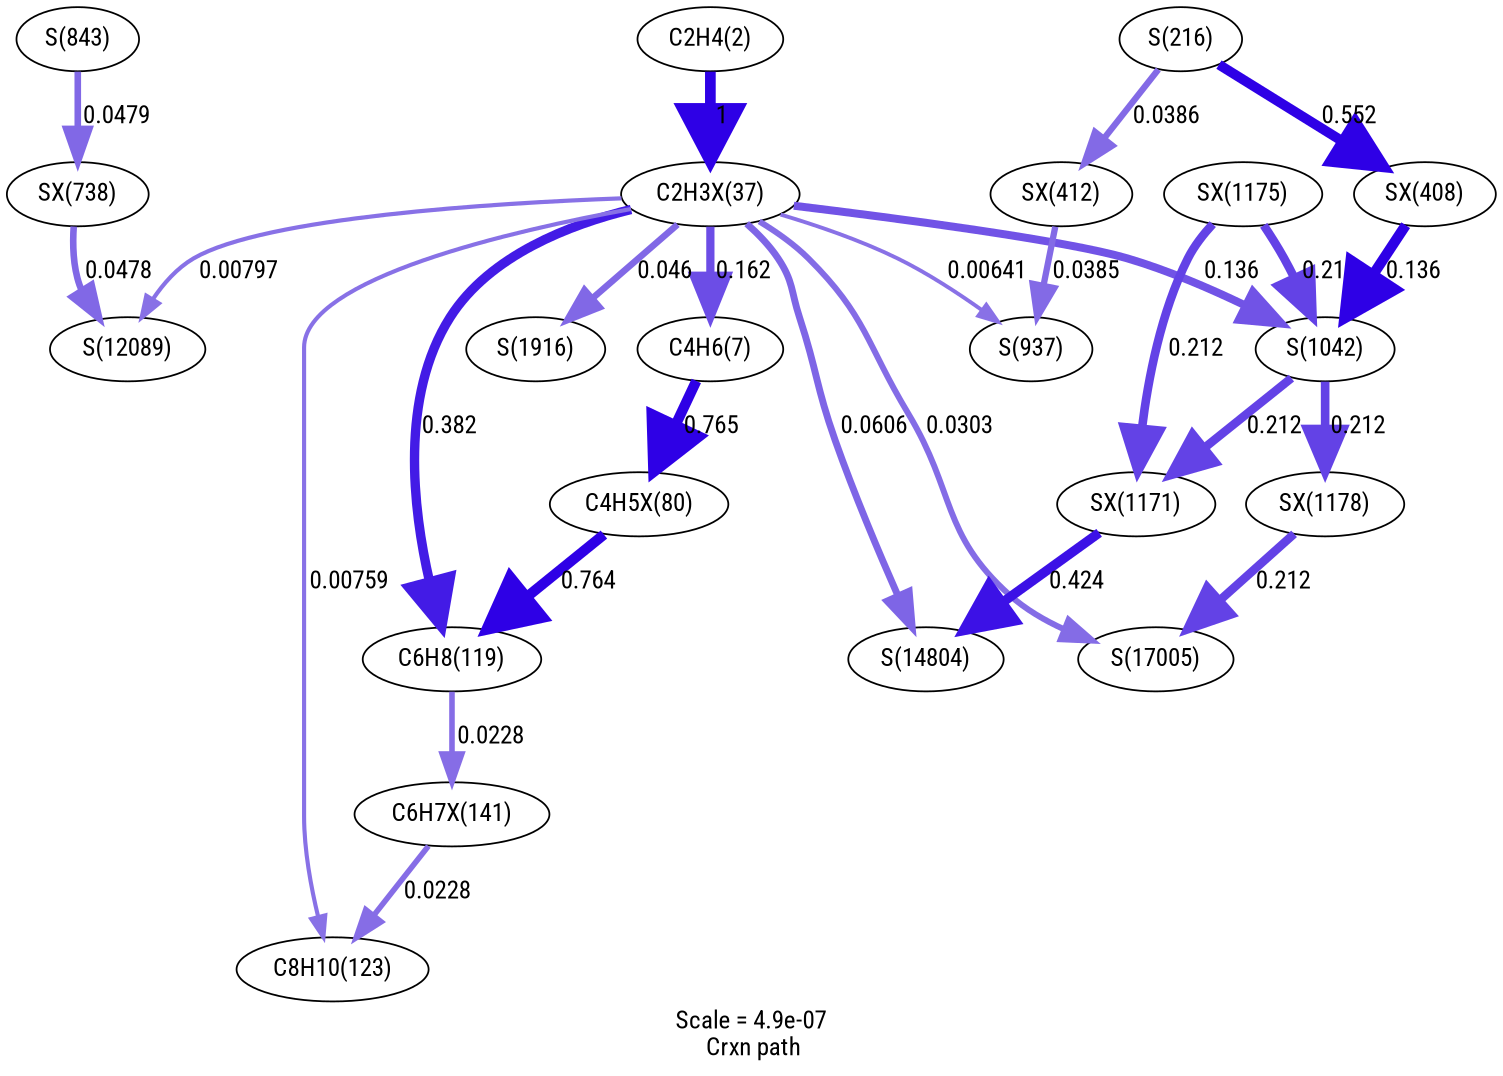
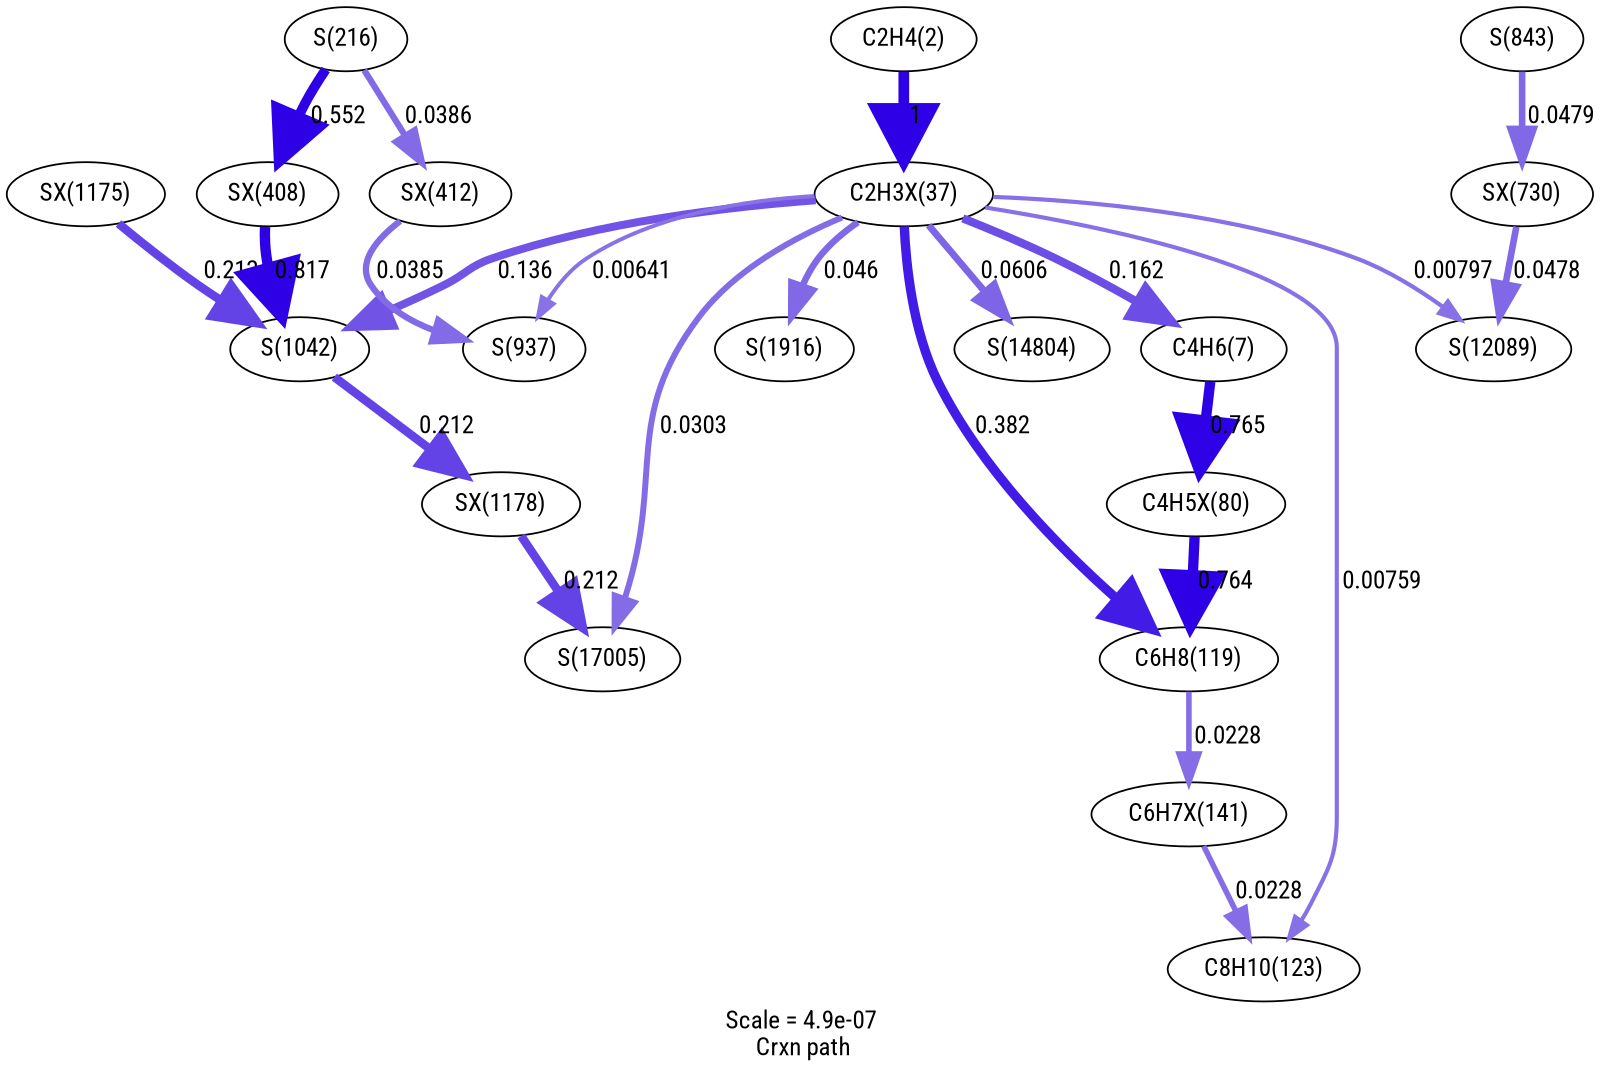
node "SX(738)": label "SX(738)" -> "SX(730)"
edge "SX(408)" -> "S(1042)": label " 0.136" -> " 0.817"
node "SX(1171)": removed
